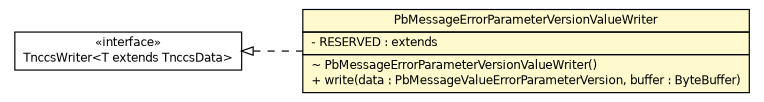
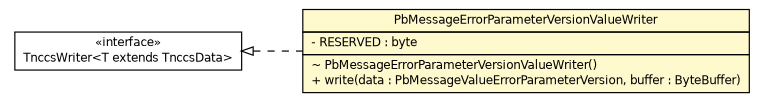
node "PbMessageErrorParameterVersionValueWriter": text "- RESERVED : extends" -> "- RESERVED : byte"
